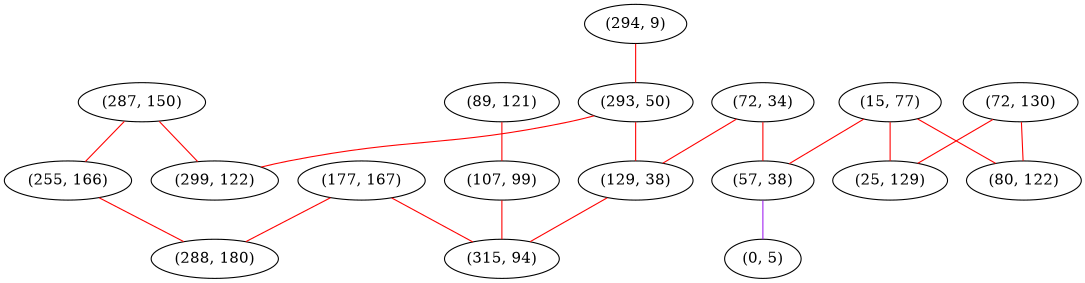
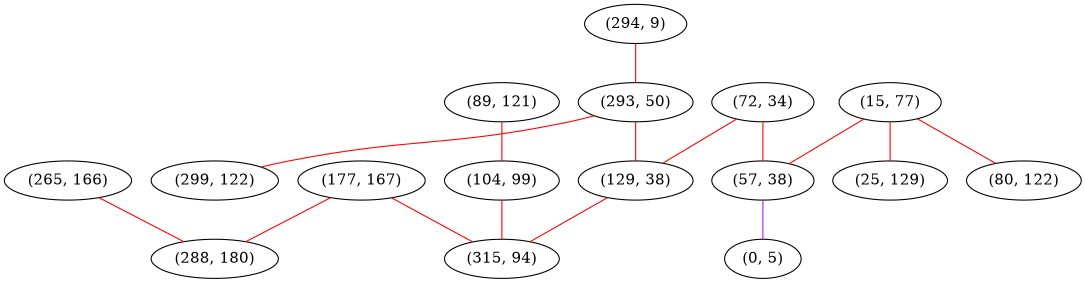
node "(287, 150)": removed
node "(72, 130)": removed
node "(255, 166)": label "(255, 166)" -> "(265, 166)"
node "(107, 99)": label "(107, 99)" -> "(104, 99)"
